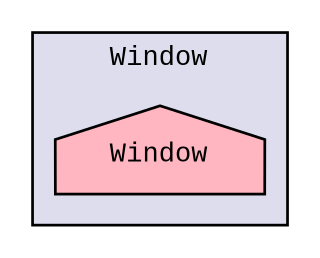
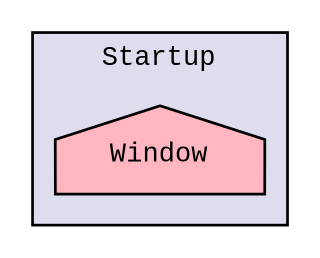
cluster "Window": label "Window" -> "Startup"
